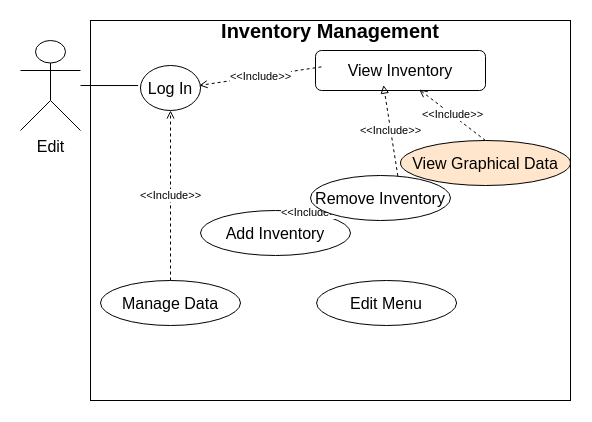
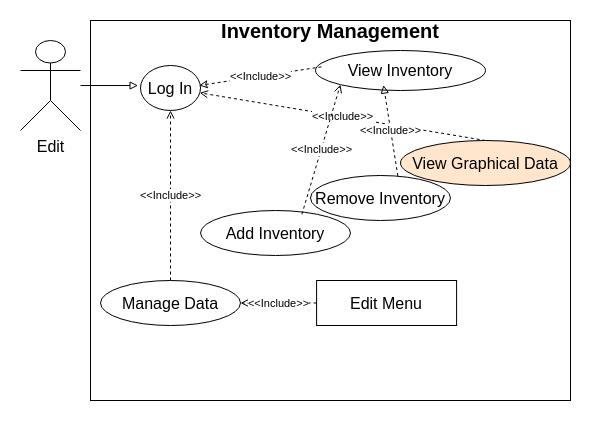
node "View Inventory": shape rounded rectangle -> ellipse
edge "View Inventory" -> "Log In": arrowhead open -> classic
edge "Edit" -- "Log In": arrowhead none -> block
edge "View Graphical Data" -> "View Inventory": now "View Graphical Data" -> "Log In"
edge "Add Inventory" -> "Remove Inventory": now "Add Inventory" -> "View Inventory"
edge "Edit Menu" -> "Manage Data": added, label "<<Include>>"
node "Edit Menu": shape ellipse -> rectangle
